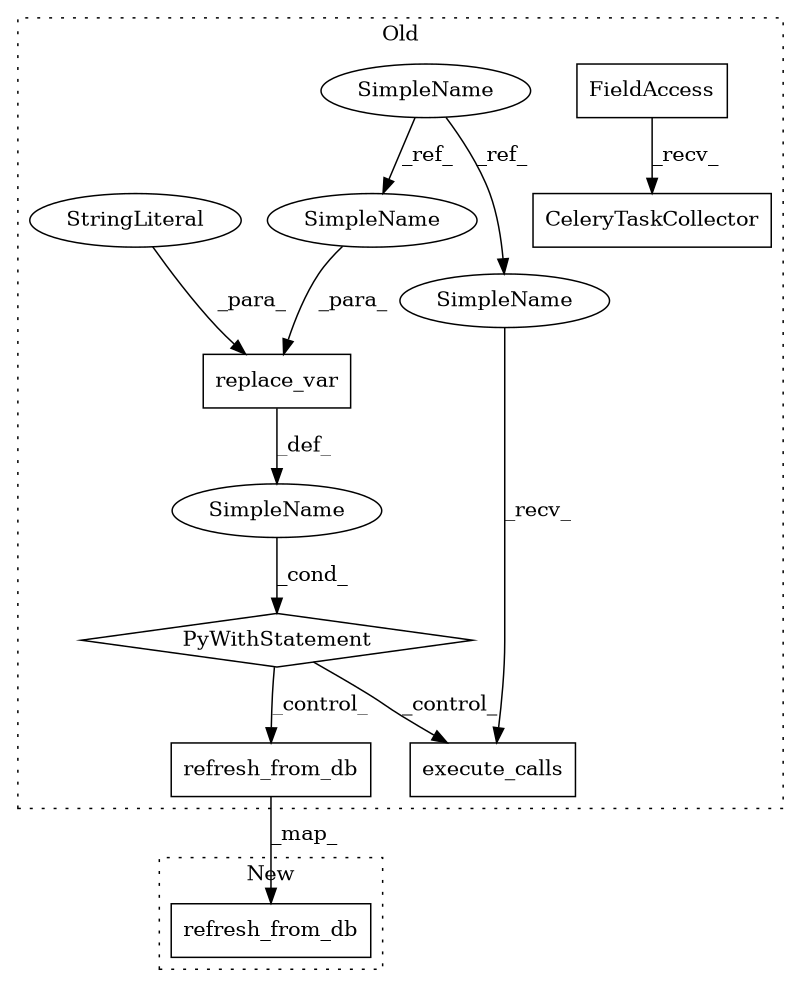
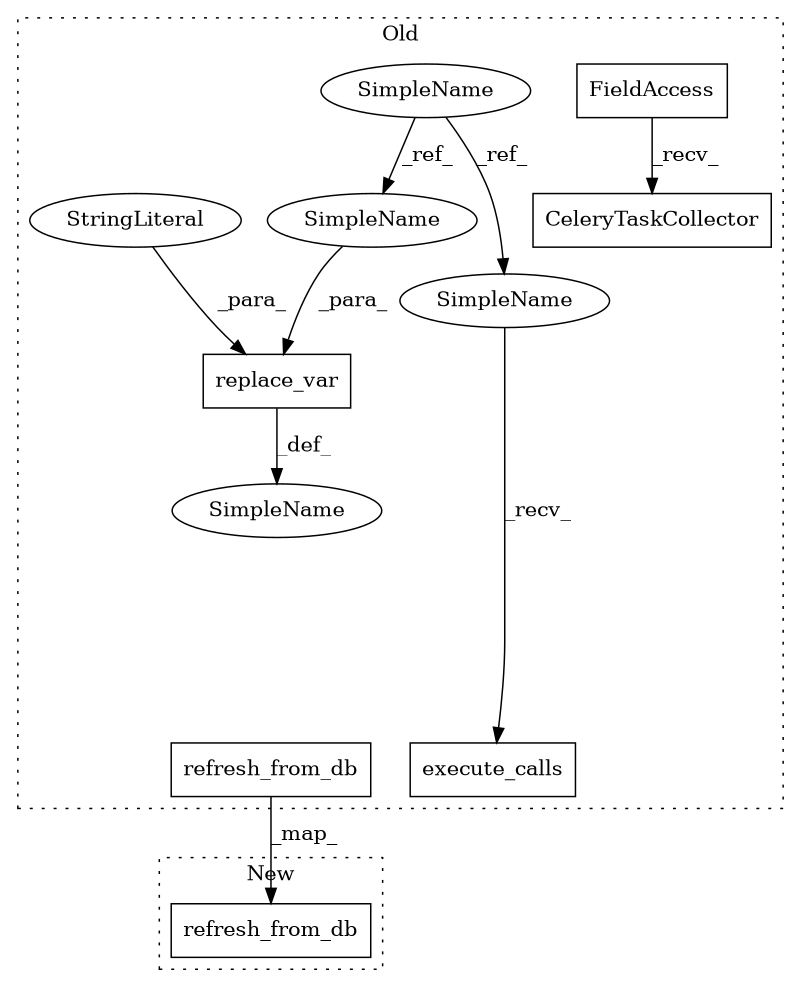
node "PyWithStatement": removed
